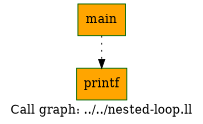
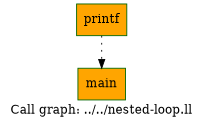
edge "main" -> "printf": reversed
